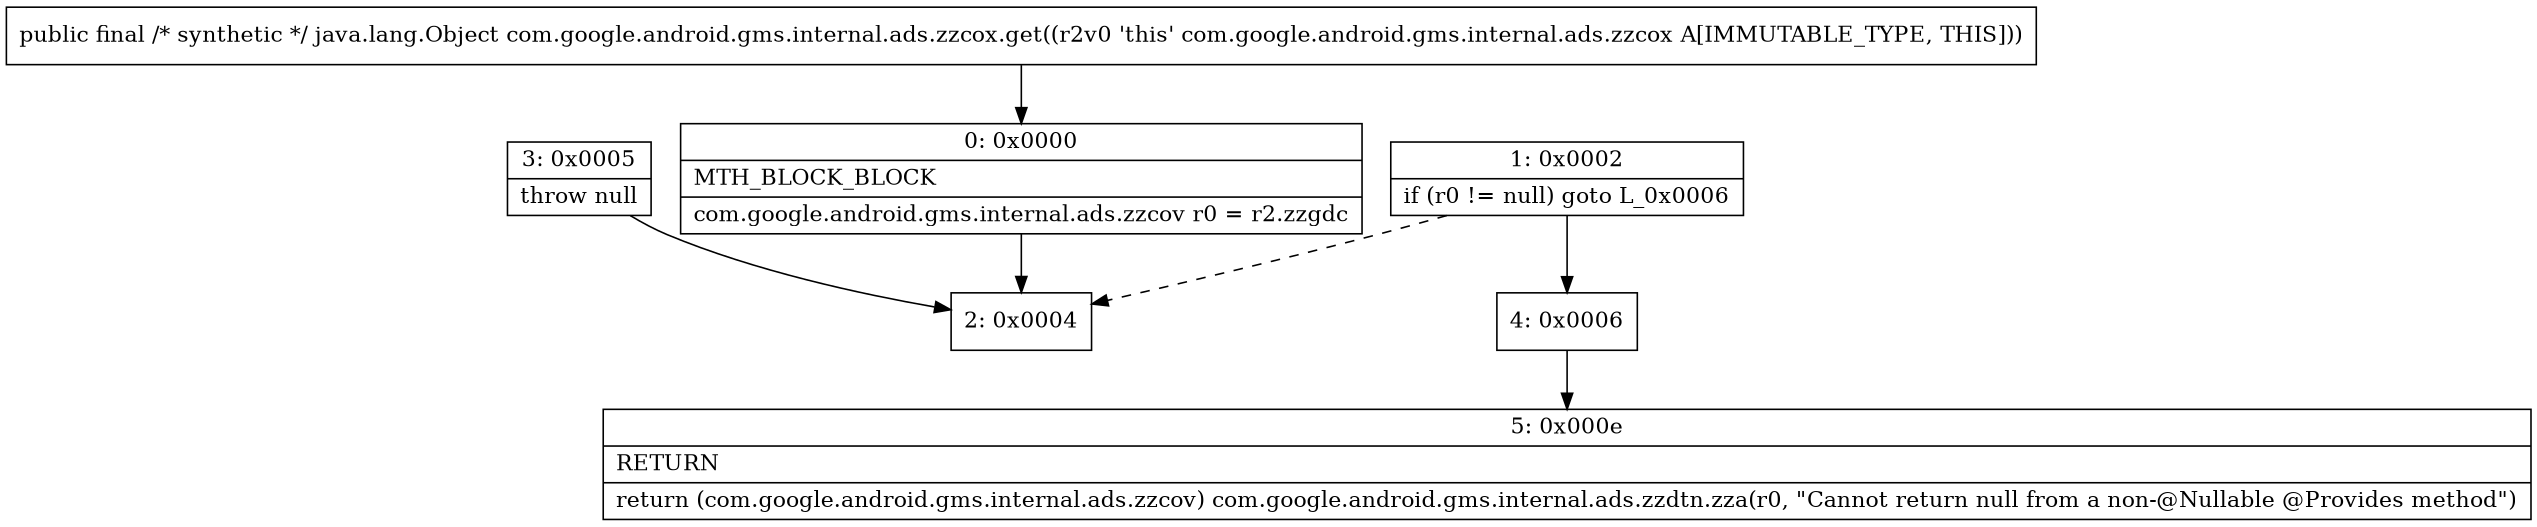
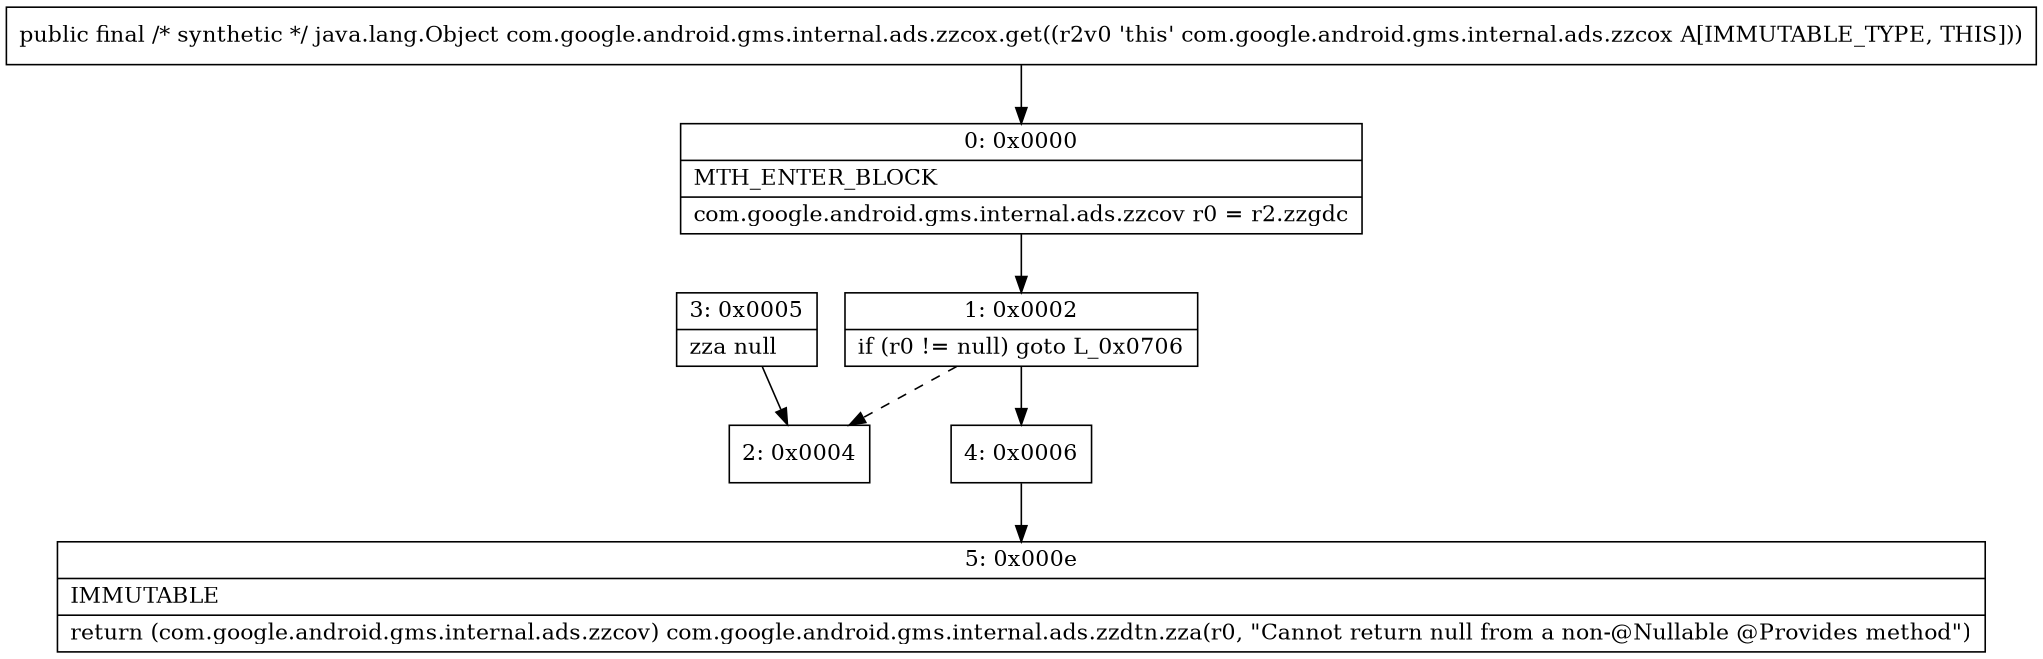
node "0: 0x0000": text "MTH_BLOCK_BLOCK" -> "MTH_ENTER_BLOCK"
node "3: 0x0005": text "throw null" -> "zza null"
node "1: 0x0002": text "if (r0 != null) goto L_0x0006" -> "if (r0 != null) goto L_0x0706"
edge "0: 0x0000" -> "2: 0x0004": now "0: 0x0000" -> "1: 0x0002"
node "5: 0x000e": text "RETURN" -> "IMMUTABLE"
